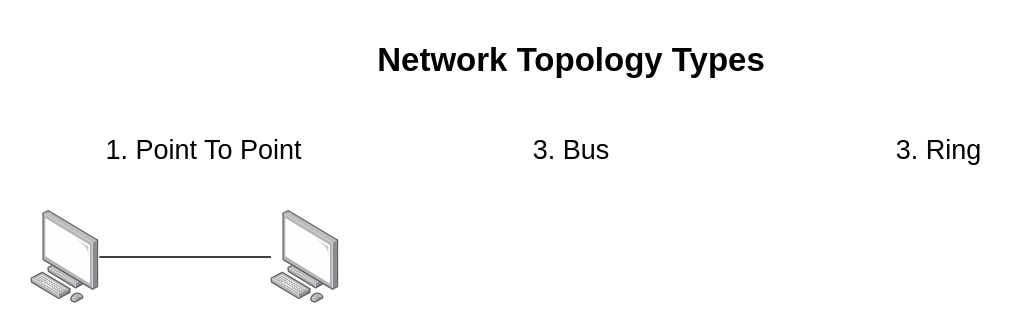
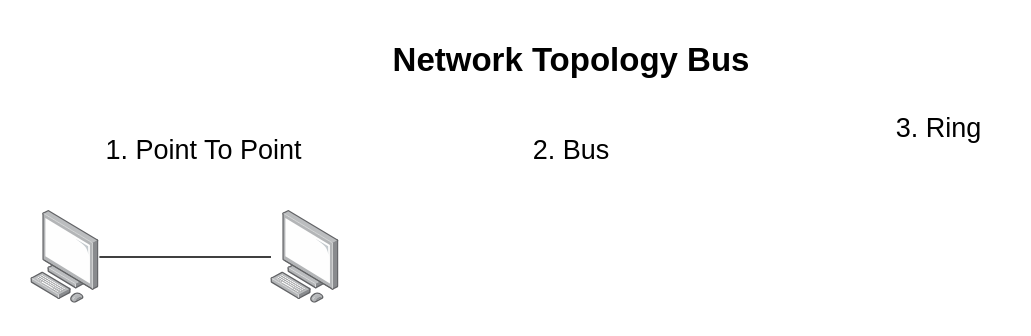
node "Network Topology Types": label "Network Topology Types" -> "Network Topology Bus"
node "3. Bus": label "3. Bus" -> "2. Bus"
node "3. Ring": moved (938, 151) -> (938, 128)
